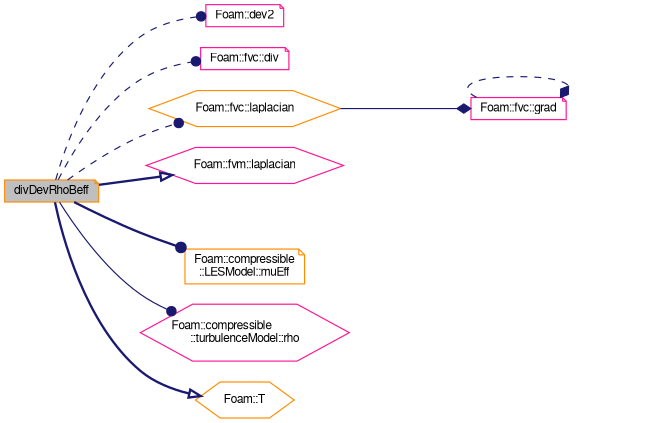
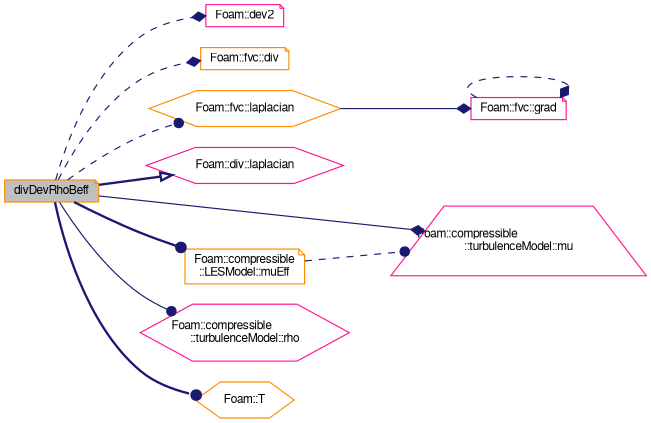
node "Foam::fvc::div": color deeppink -> darkorange
edge "divDevRhoBeff" -> "Foam::dev2": arrowhead dot -> diamond
edge "divDevRhoBeff" -> "Foam::fvc::div": arrowhead dot -> diamond
node "Foam::fvm::laplacian": label "Foam::fvm::laplacian" -> "Foam::div::laplacian"
node "Foam::compressible ::turbulenceModel::mu": added
edge "divDevRhoBeff" -> "Foam::T": arrowhead onormal -> dot
